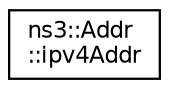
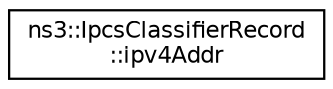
node "ns3::Addr ::ipv4Addr": label "ns3::Addr ::ipv4Addr" -> "ns3::IpcsClassifierRecord ::ipv4Addr"
